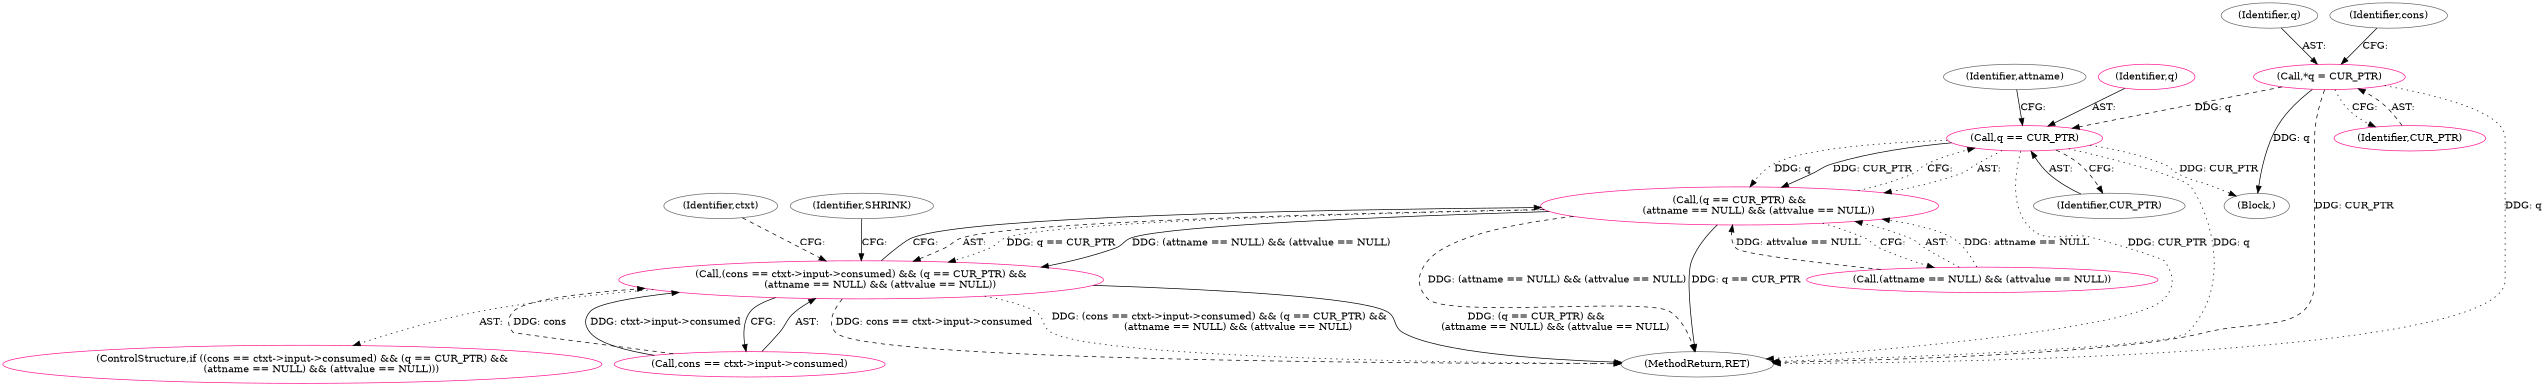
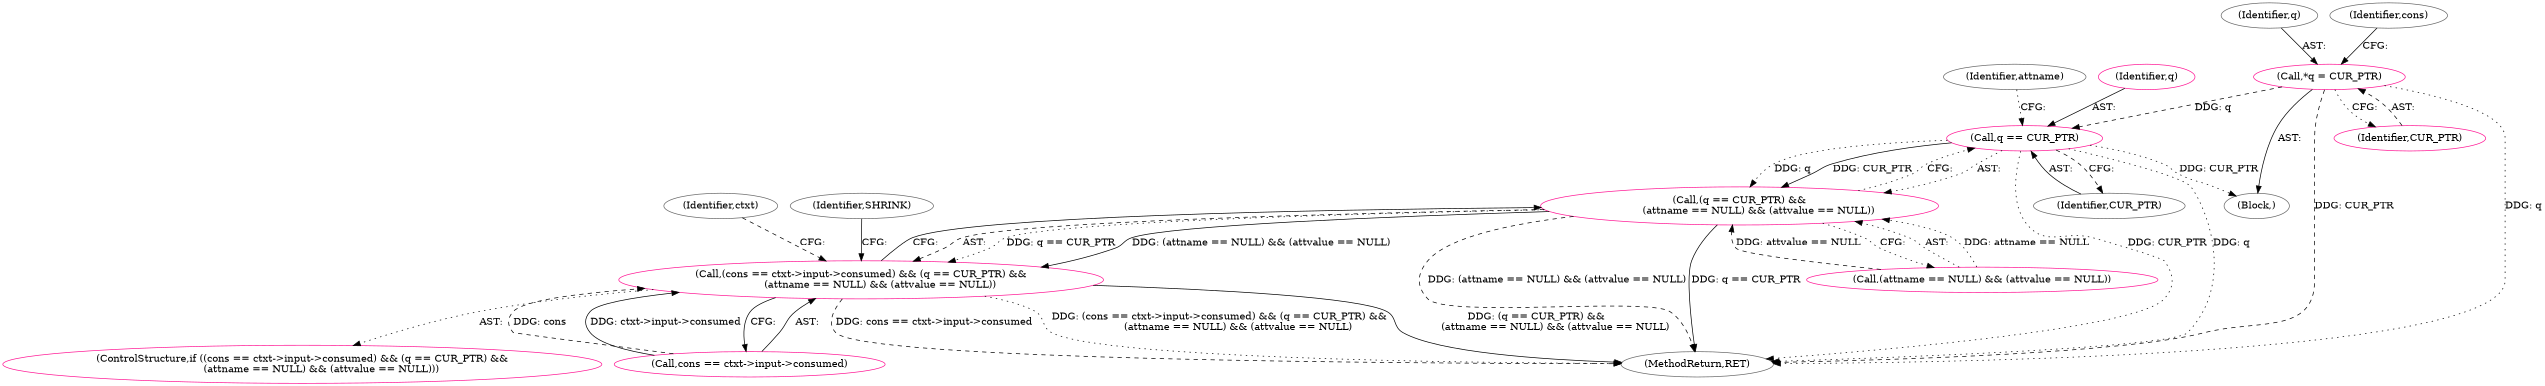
edge "(Identifier,attname)" -> "(Call,q == CUR_PTR)": style solid -> dotted
edge "(Call,*q = CUR_PTR)" -> "(Block,)": label "DDG: q" -> "AST: "
